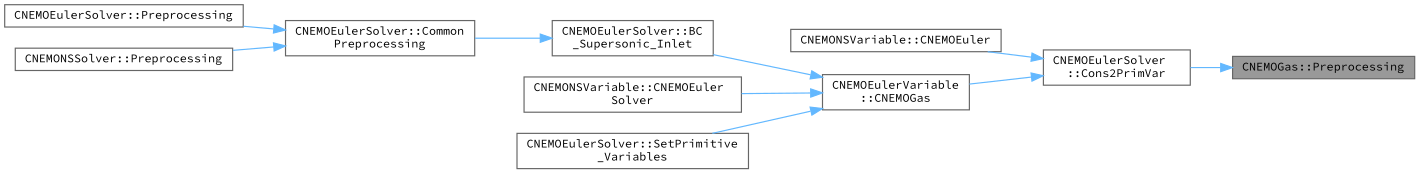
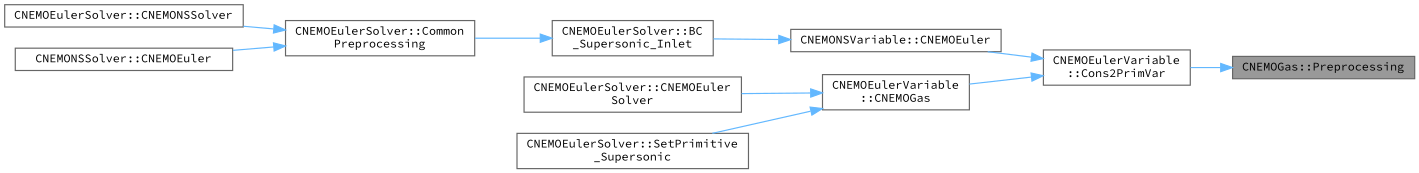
node "CNEMOEulerSolver::Preprocessing": label "CNEMOEulerSolver::Preprocessing" -> "CNEMOEulerSolver::CNEMONSSolver"
node "CNEMONSSolver::Preprocessing": label "CNEMONSSolver::Preprocessing" -> "CNEMONSSolver::CNEMOEuler"
edge "CNEMOEulerSolver::BC _Supersonic_Inlet" -> "CNEMOEulerVariable ::CNEMOGas": now "CNEMOEulerSolver::BC _Supersonic_Inlet" -> "CNEMONSVariable::CNEMOEuler"
node "CNEMOEulerSolver ::Cons2PrimVar": label "CNEMOEulerSolver ::Cons2PrimVar" -> "CNEMOEulerVariable ::Cons2PrimVar"
node "CNEMONSVariable::CNEMOEuler Solver": label "CNEMONSVariable::CNEMOEuler Solver" -> "CNEMOEulerSolver::CNEMOEuler Solver"
node "CNEMOEulerSolver::SetPrimitive _Variables": label "CNEMOEulerSolver::SetPrimitive _Variables" -> "CNEMOEulerSolver::SetPrimitive _Supersonic"
